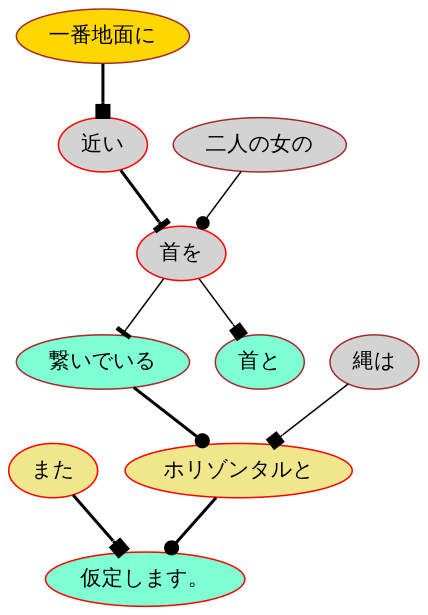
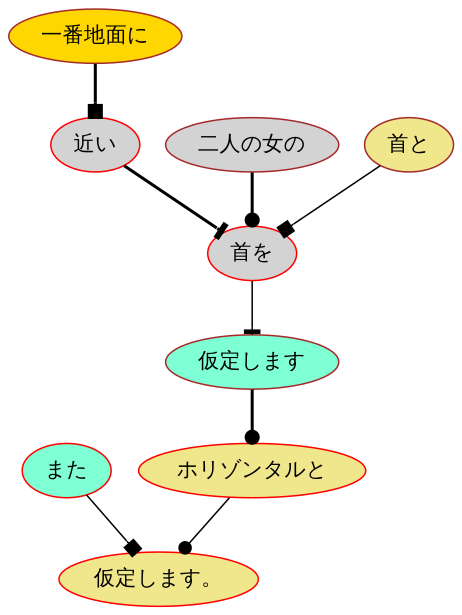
edge "二人の女の" -> "首を": style solid -> bold
edge "首を" -> "首と": reversed
node "繋いでいる": label "繋いでいる" -> "仮定します"
node "首と": fillcolor aquamarine -> khaki
node "縄は": removed
node "また": fillcolor khaki -> aquamarine
edge "また" -> "仮定します。": style bold -> solid
edge "ホリゾンタルと" -> "仮定します。": style bold -> solid
node "仮定します。": fillcolor aquamarine -> khaki
